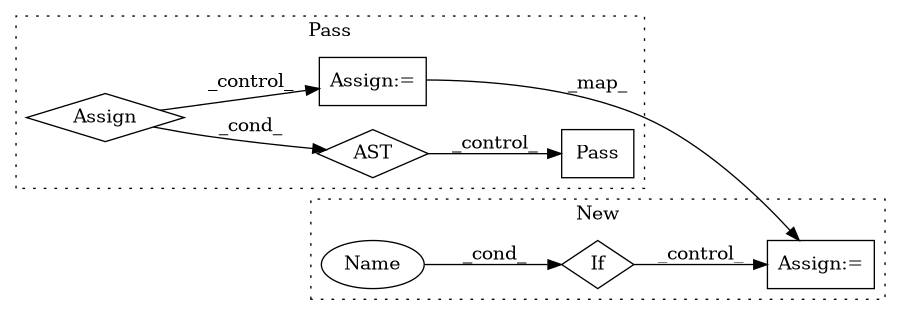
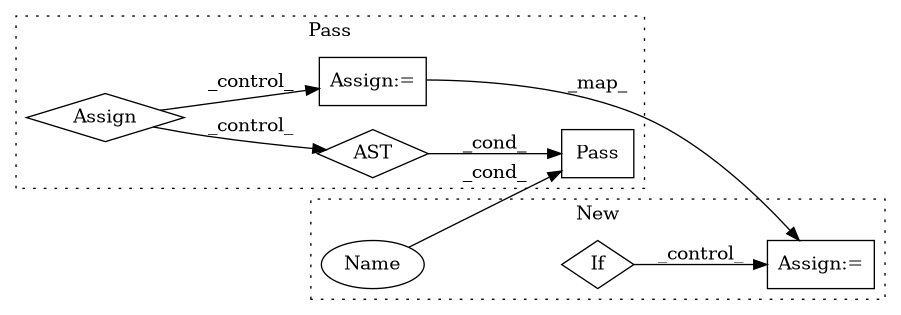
edge "Assign" -> "AST": label "_cond_" -> "_control_"
edge "AST" -> "Pass": label "_control_" -> "_cond_"
edge "Name" -> "If": now "Name" -> "Pass"
